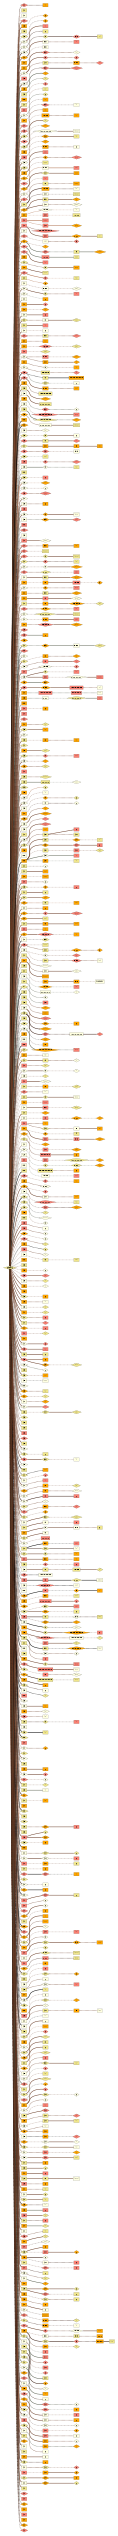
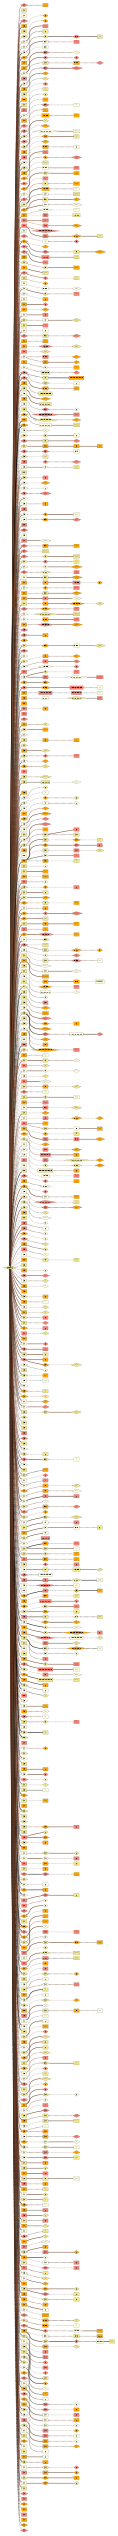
node "U R": removed
node "O/O/O/O": fillcolor orange -> lightyellow
